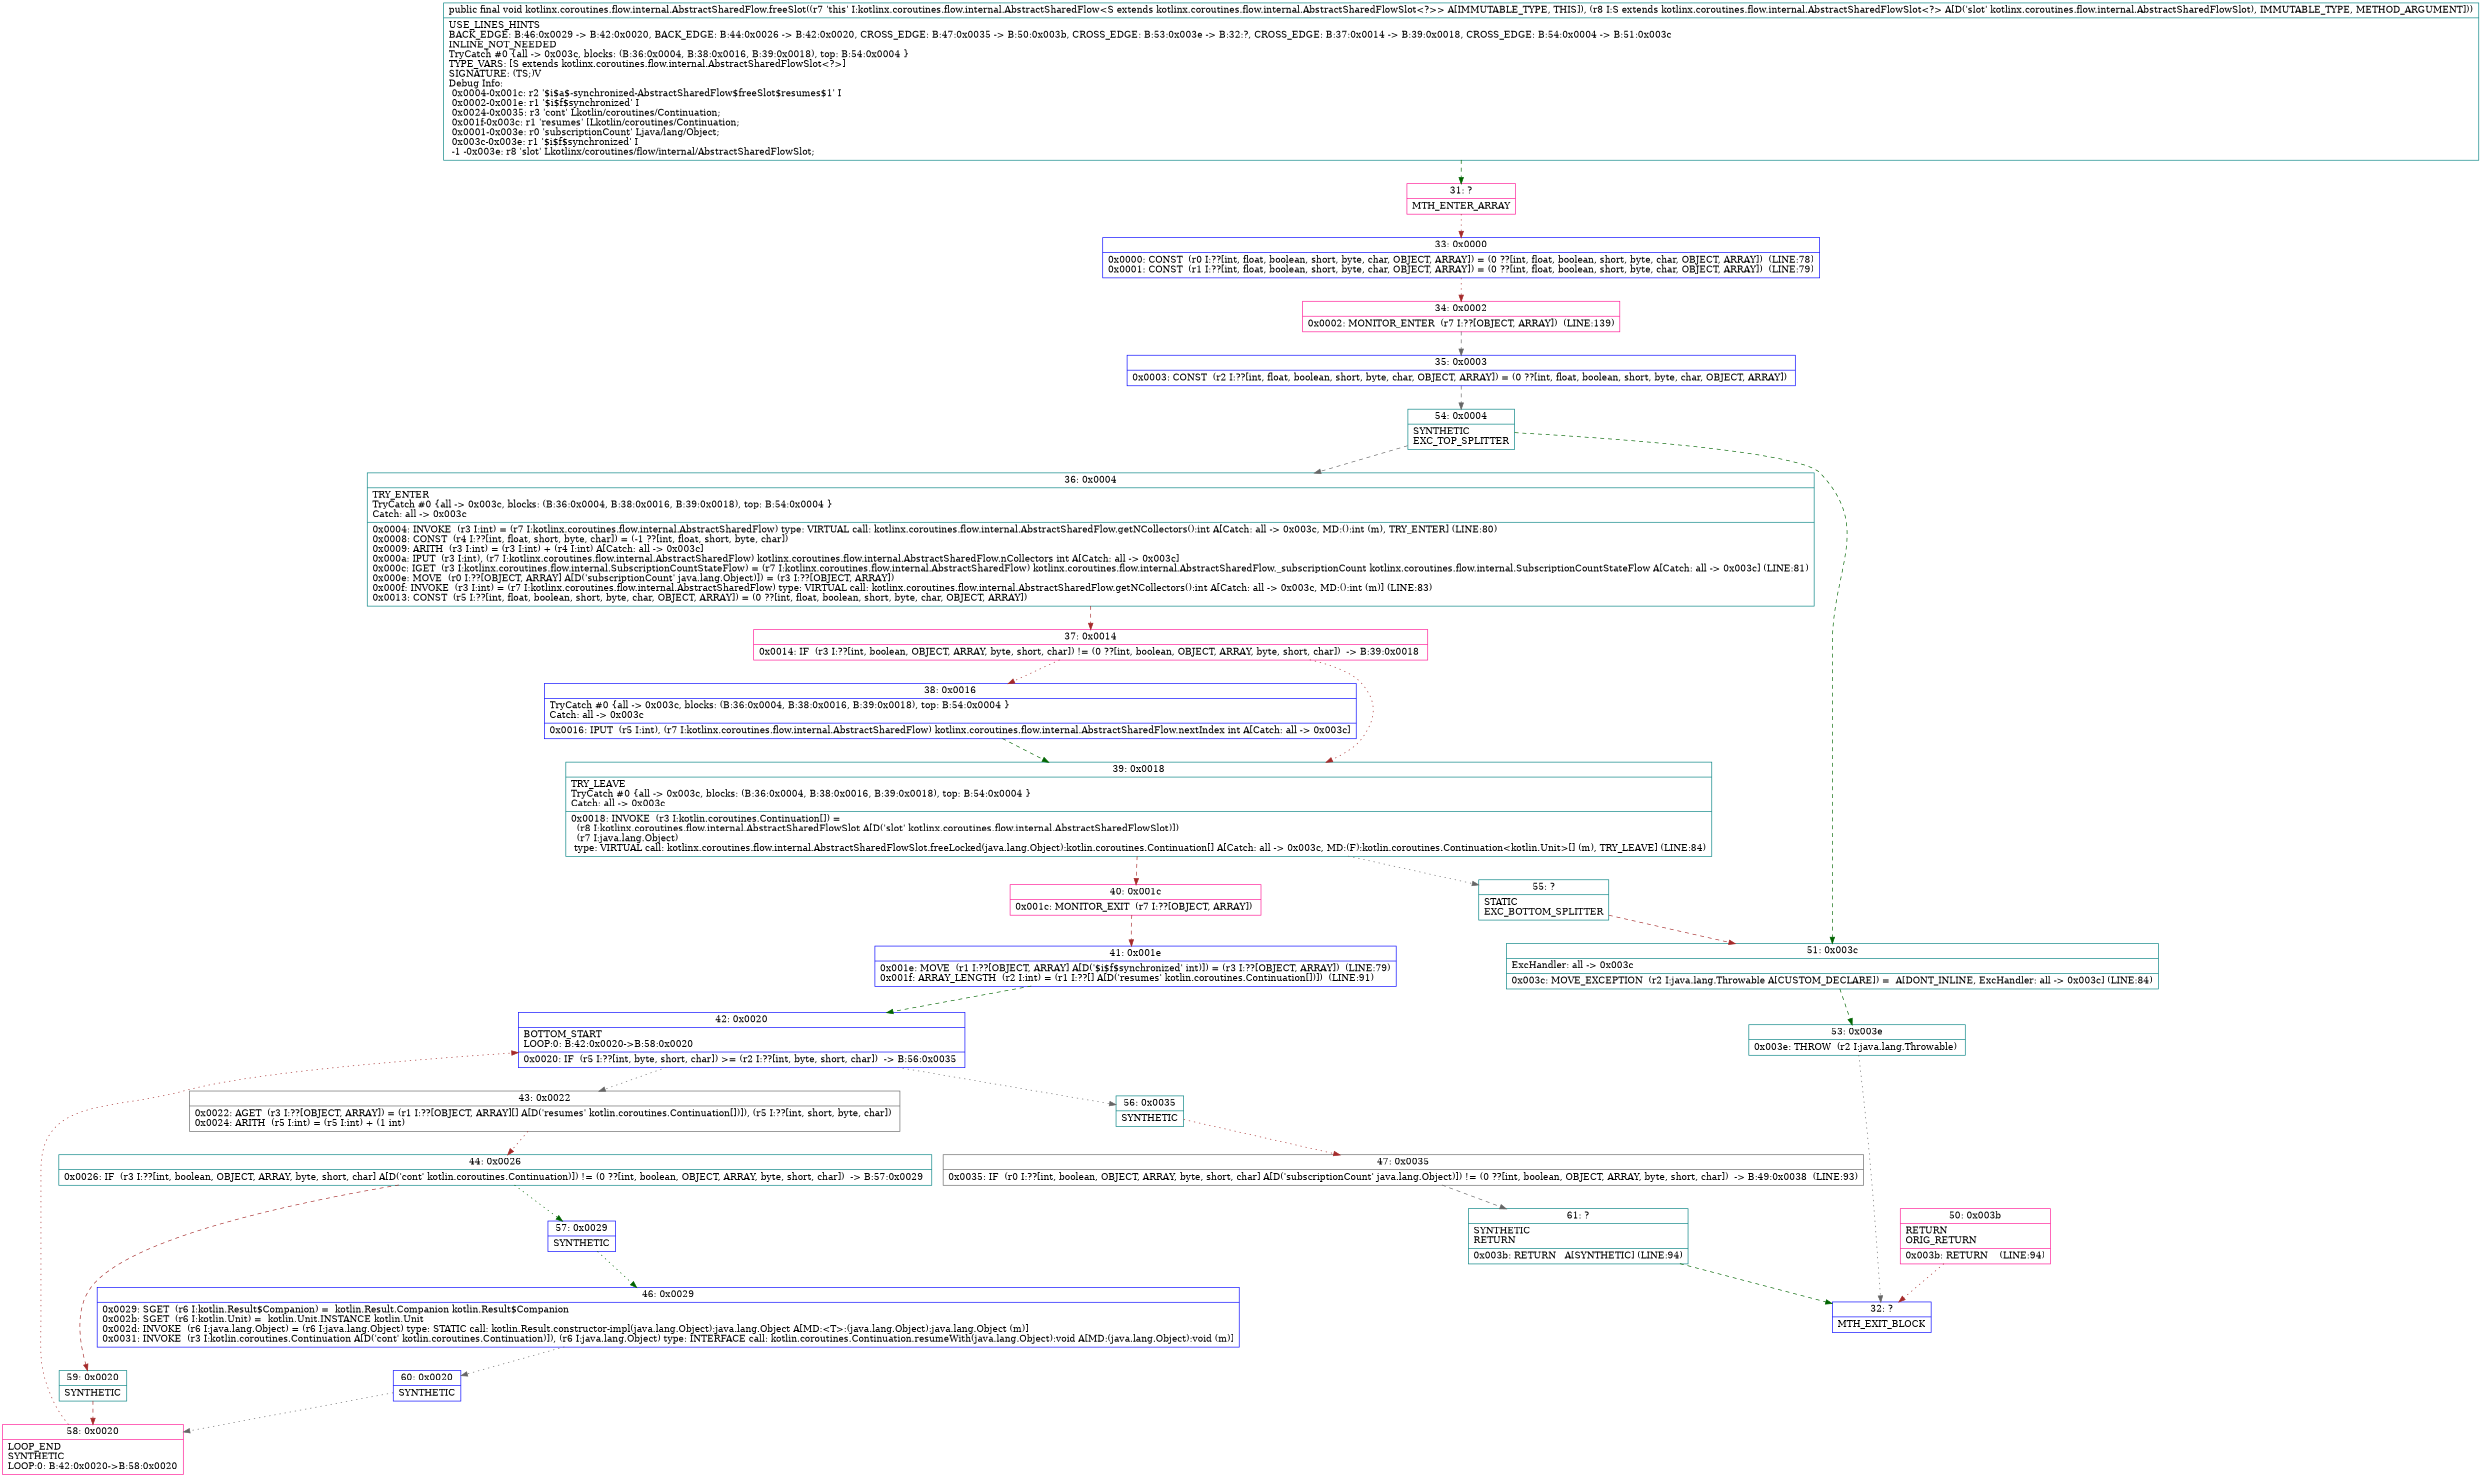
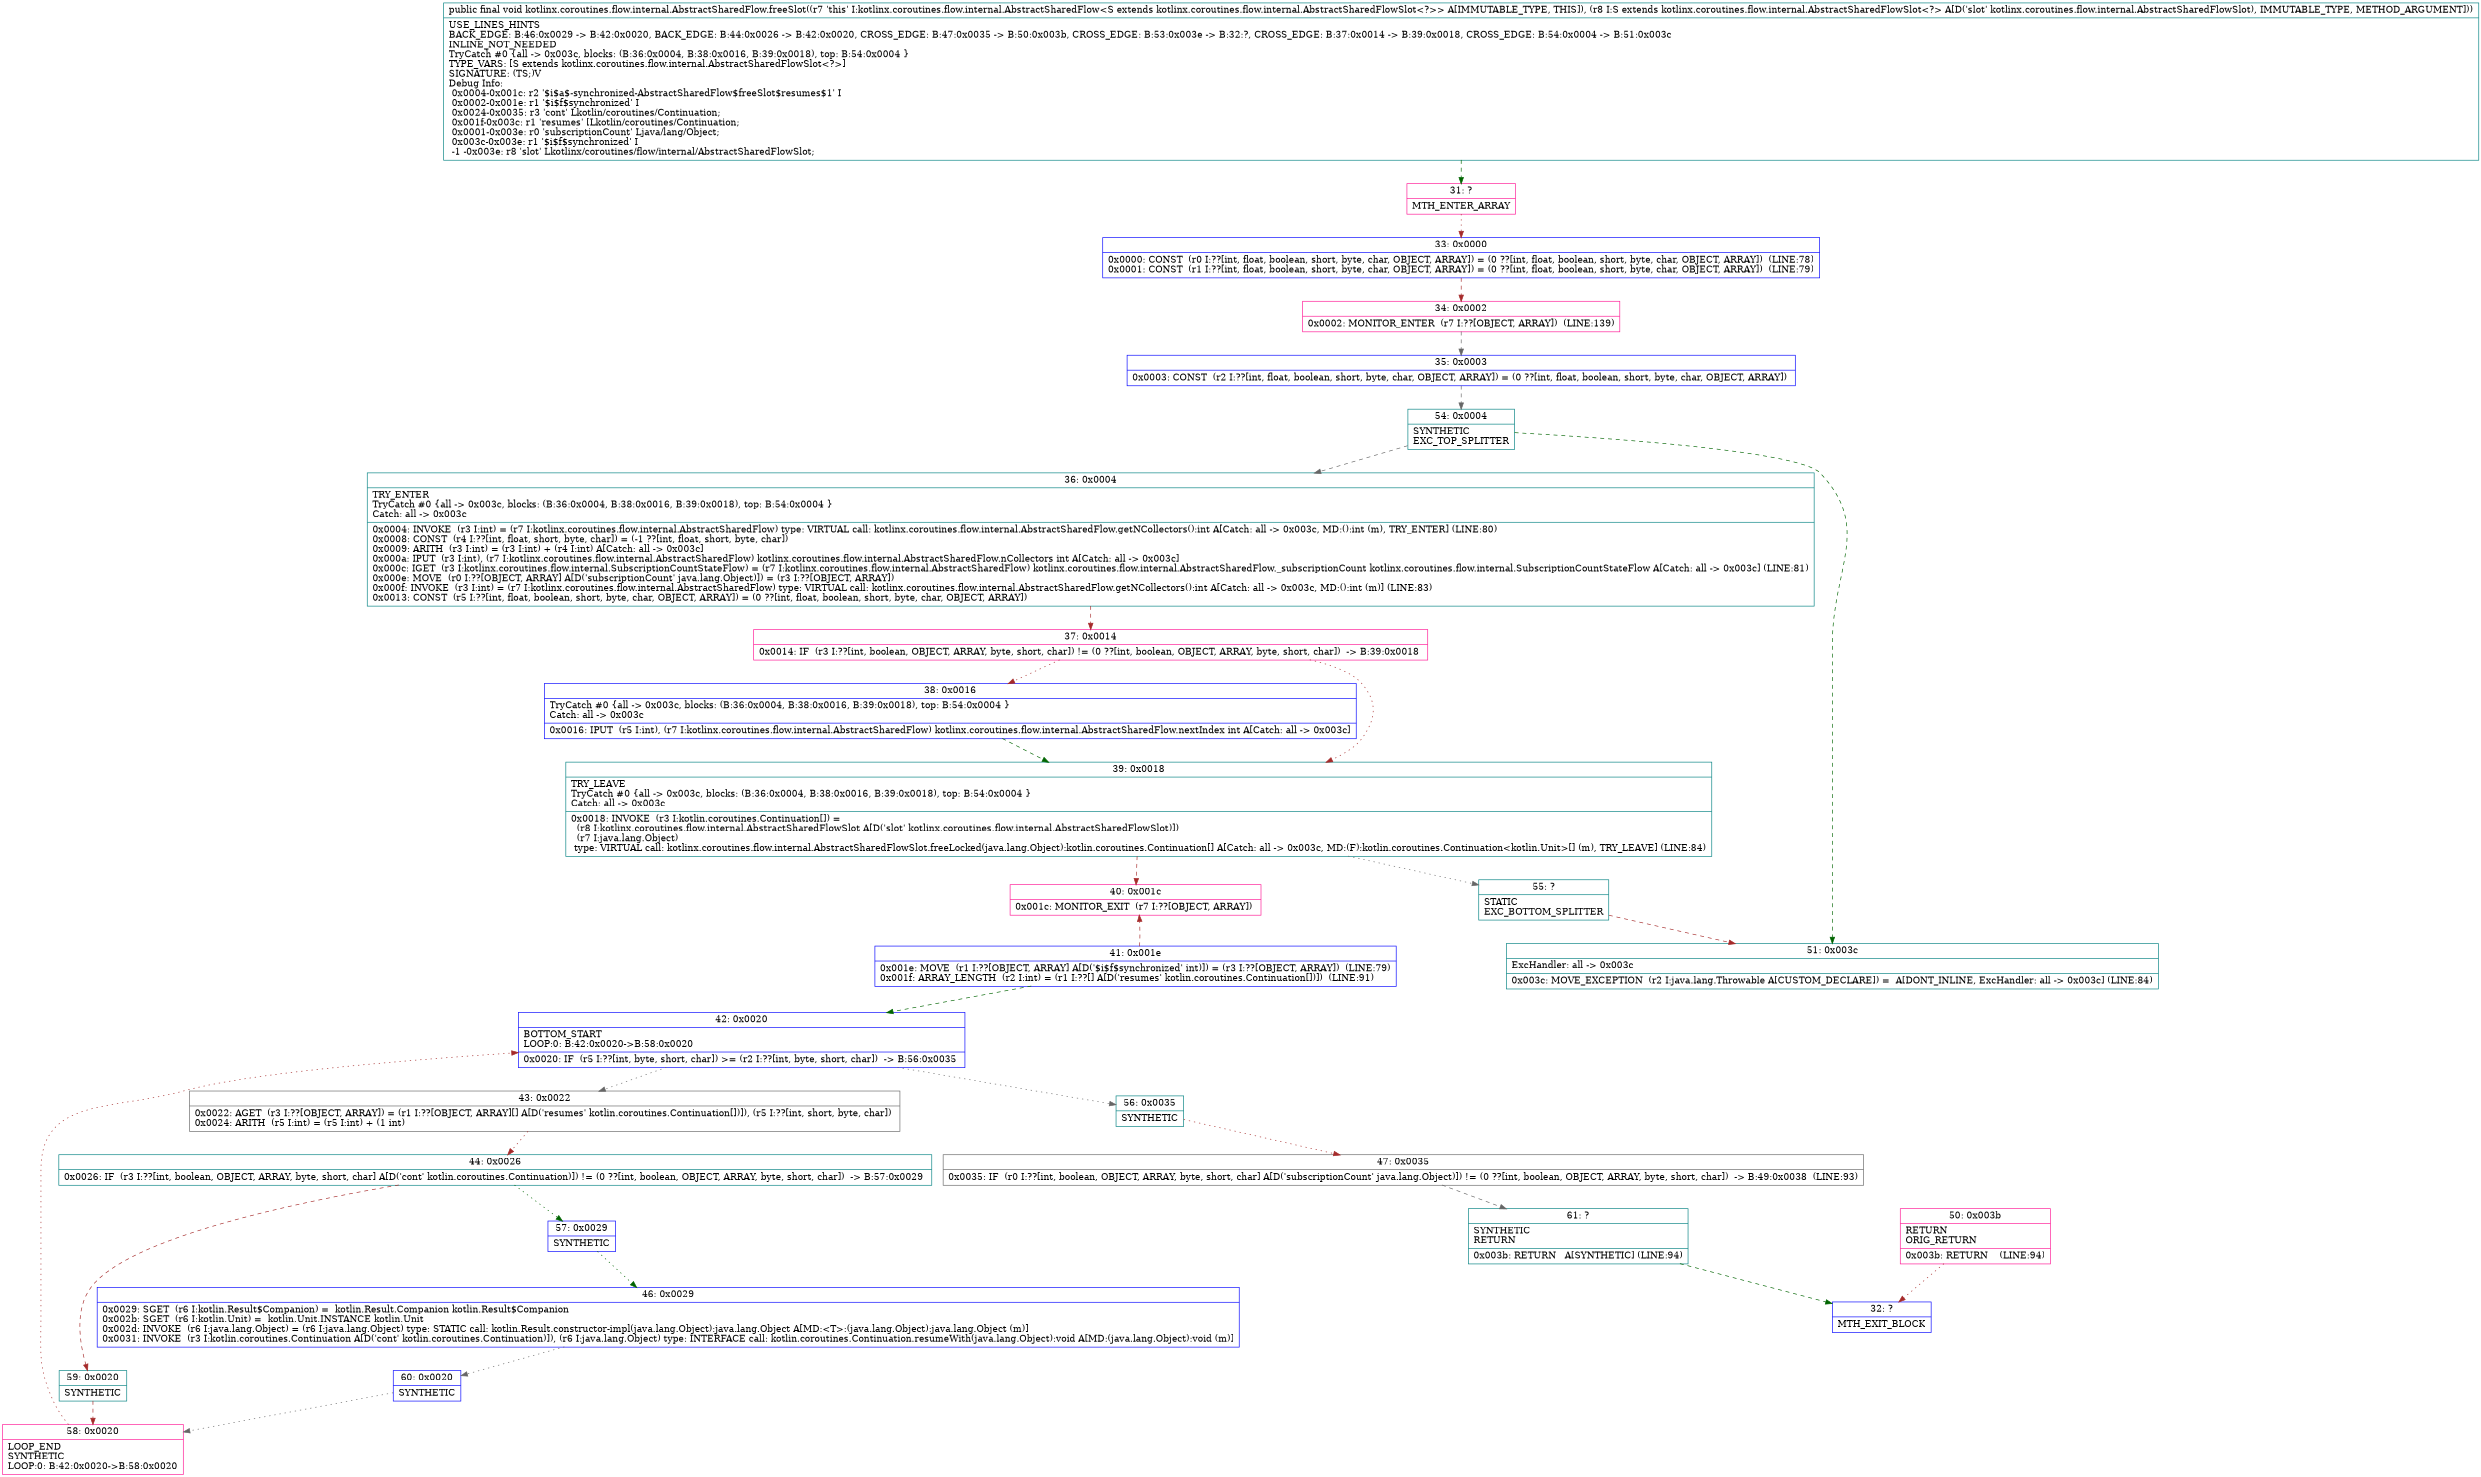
edge "33: 0x0000" -> "34: 0x0002": style dotted -> dashed
edge "40: 0x001c" -> "41: 0x001e": reversed
node "53: 0x003e": removed
